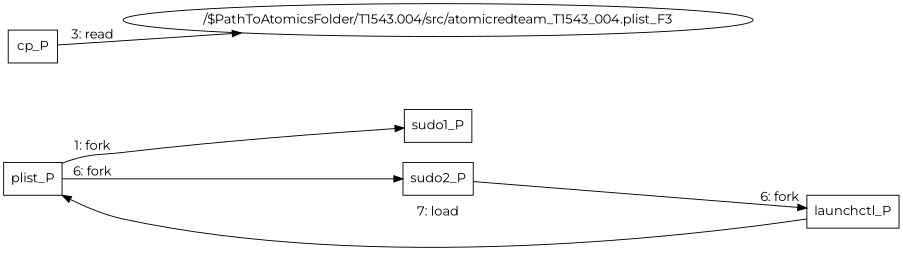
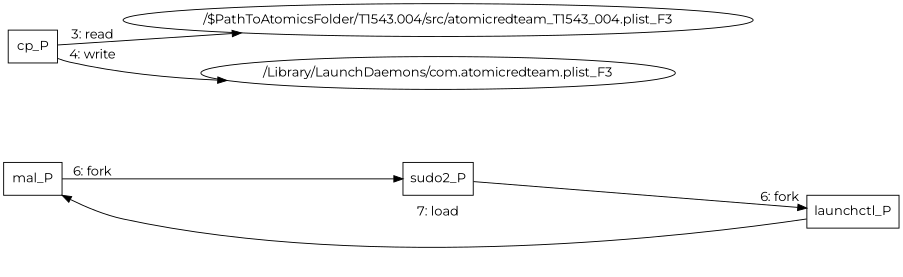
node "/Library/LaunchDaemons/com.atomicredteam.plist_F3": added
node "sudo1_P": removed
node "plist_P": label "plist_P" -> "mal_P"
